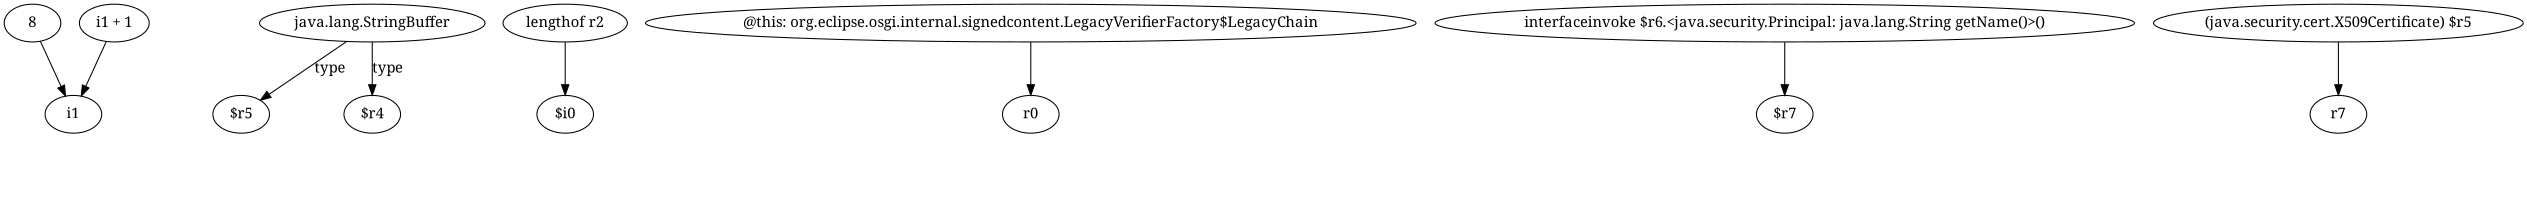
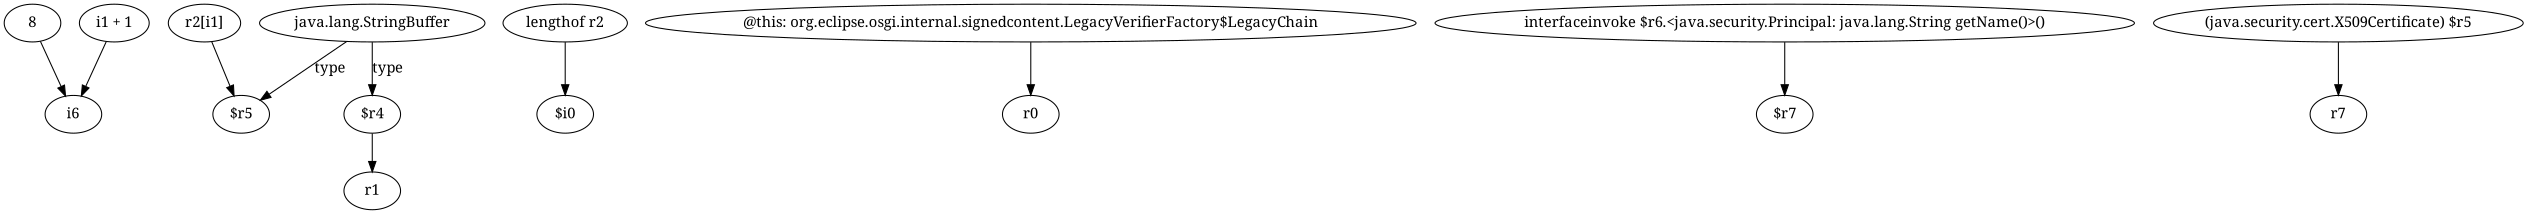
node "r2[i1]": added
node "i1": label "i1" -> "i6"
node "r1": added
